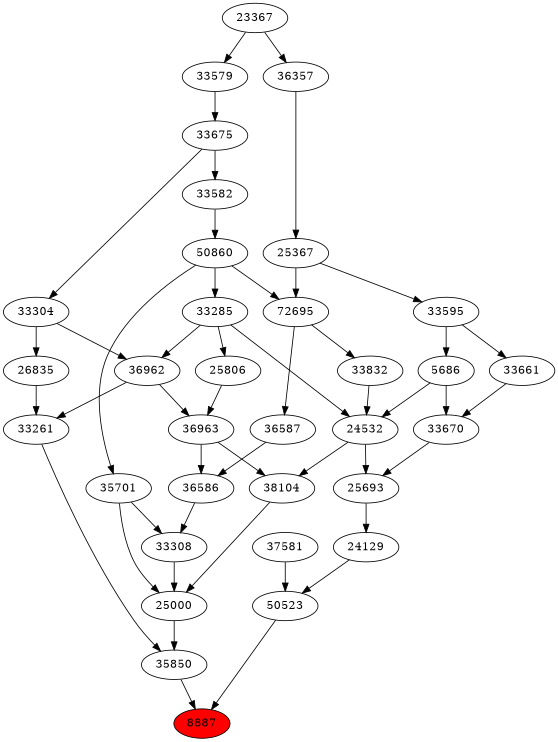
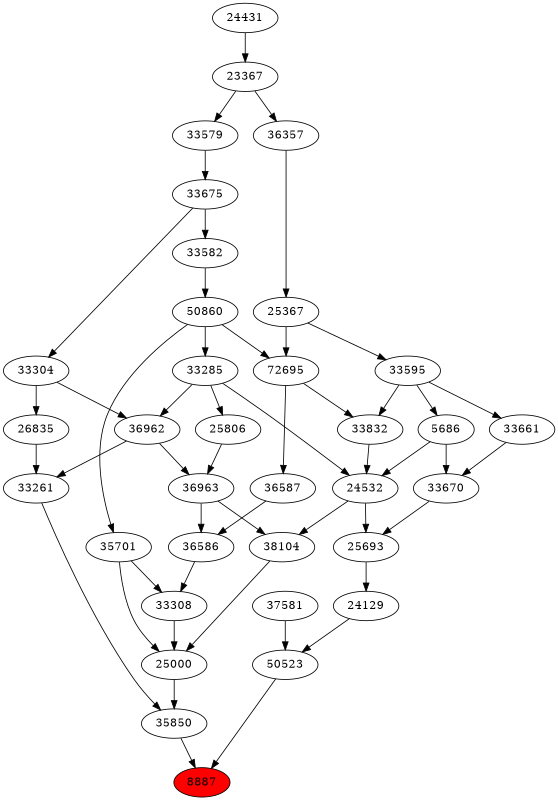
node "24431": added
edge "33595" -> "33832": added
